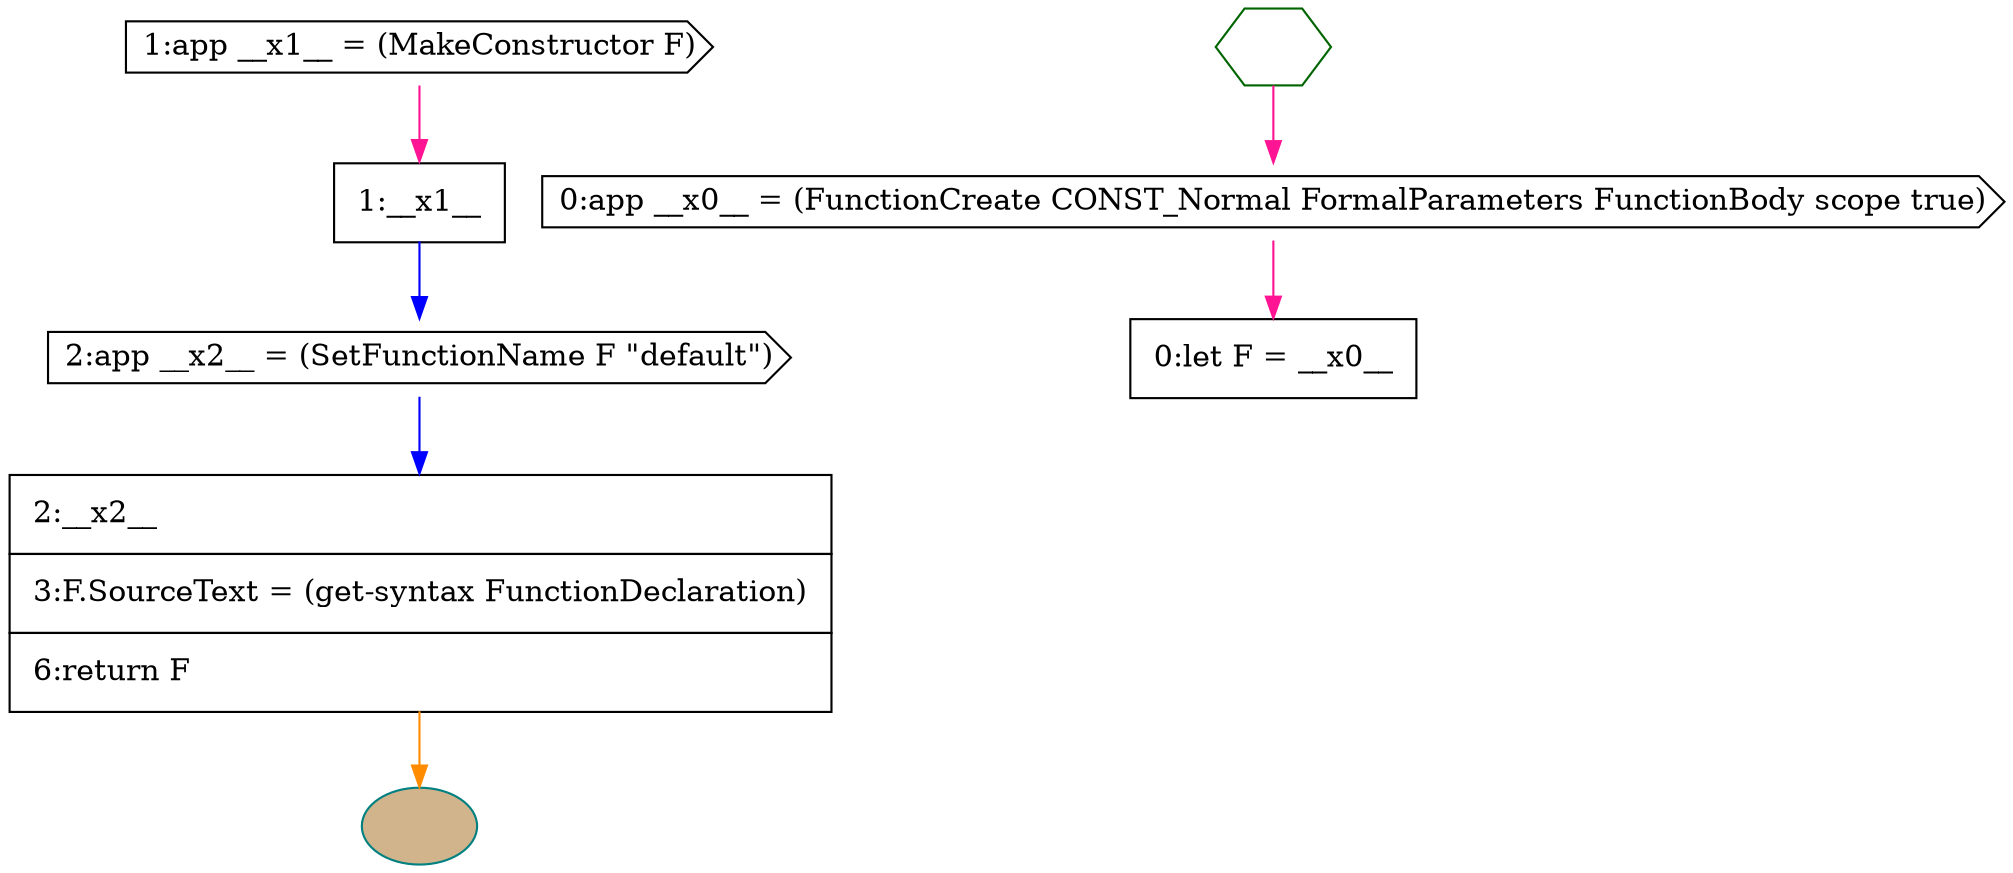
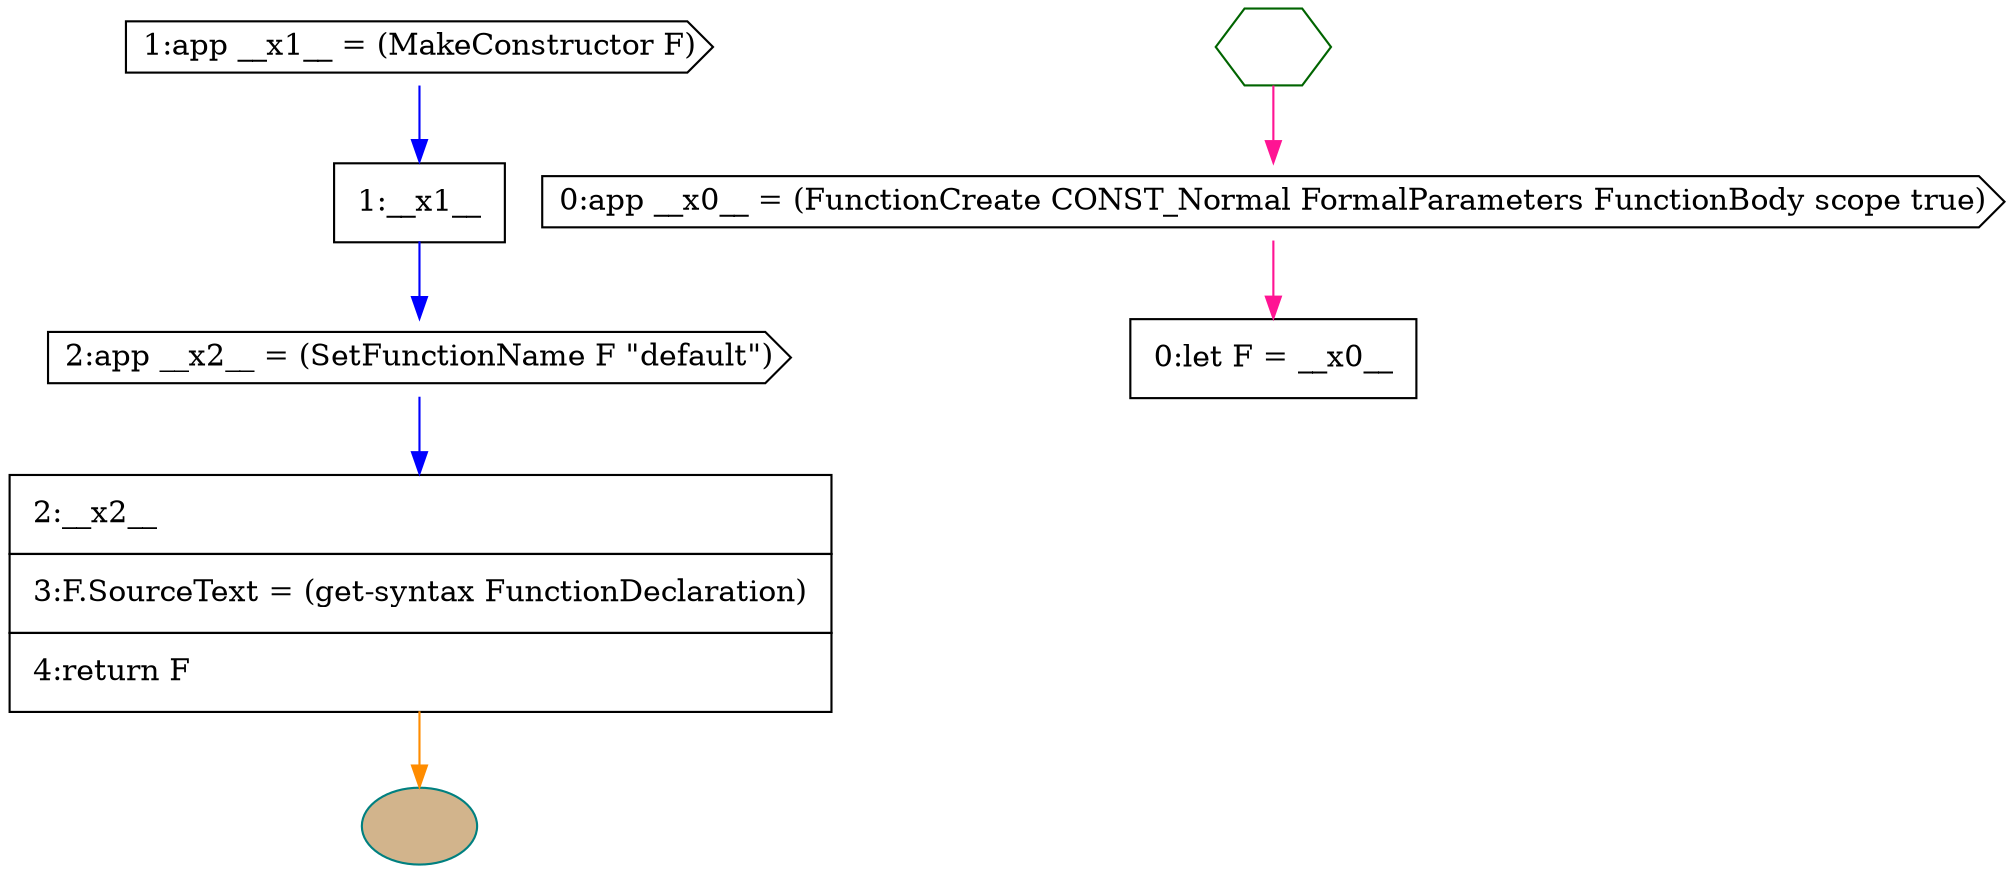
edge "1:app __x1__ = (MakeConstructor F)" -> "1:__x1__": color deeppink -> blue
node "2:__x2__": text "6:return F" -> "4:return F"
